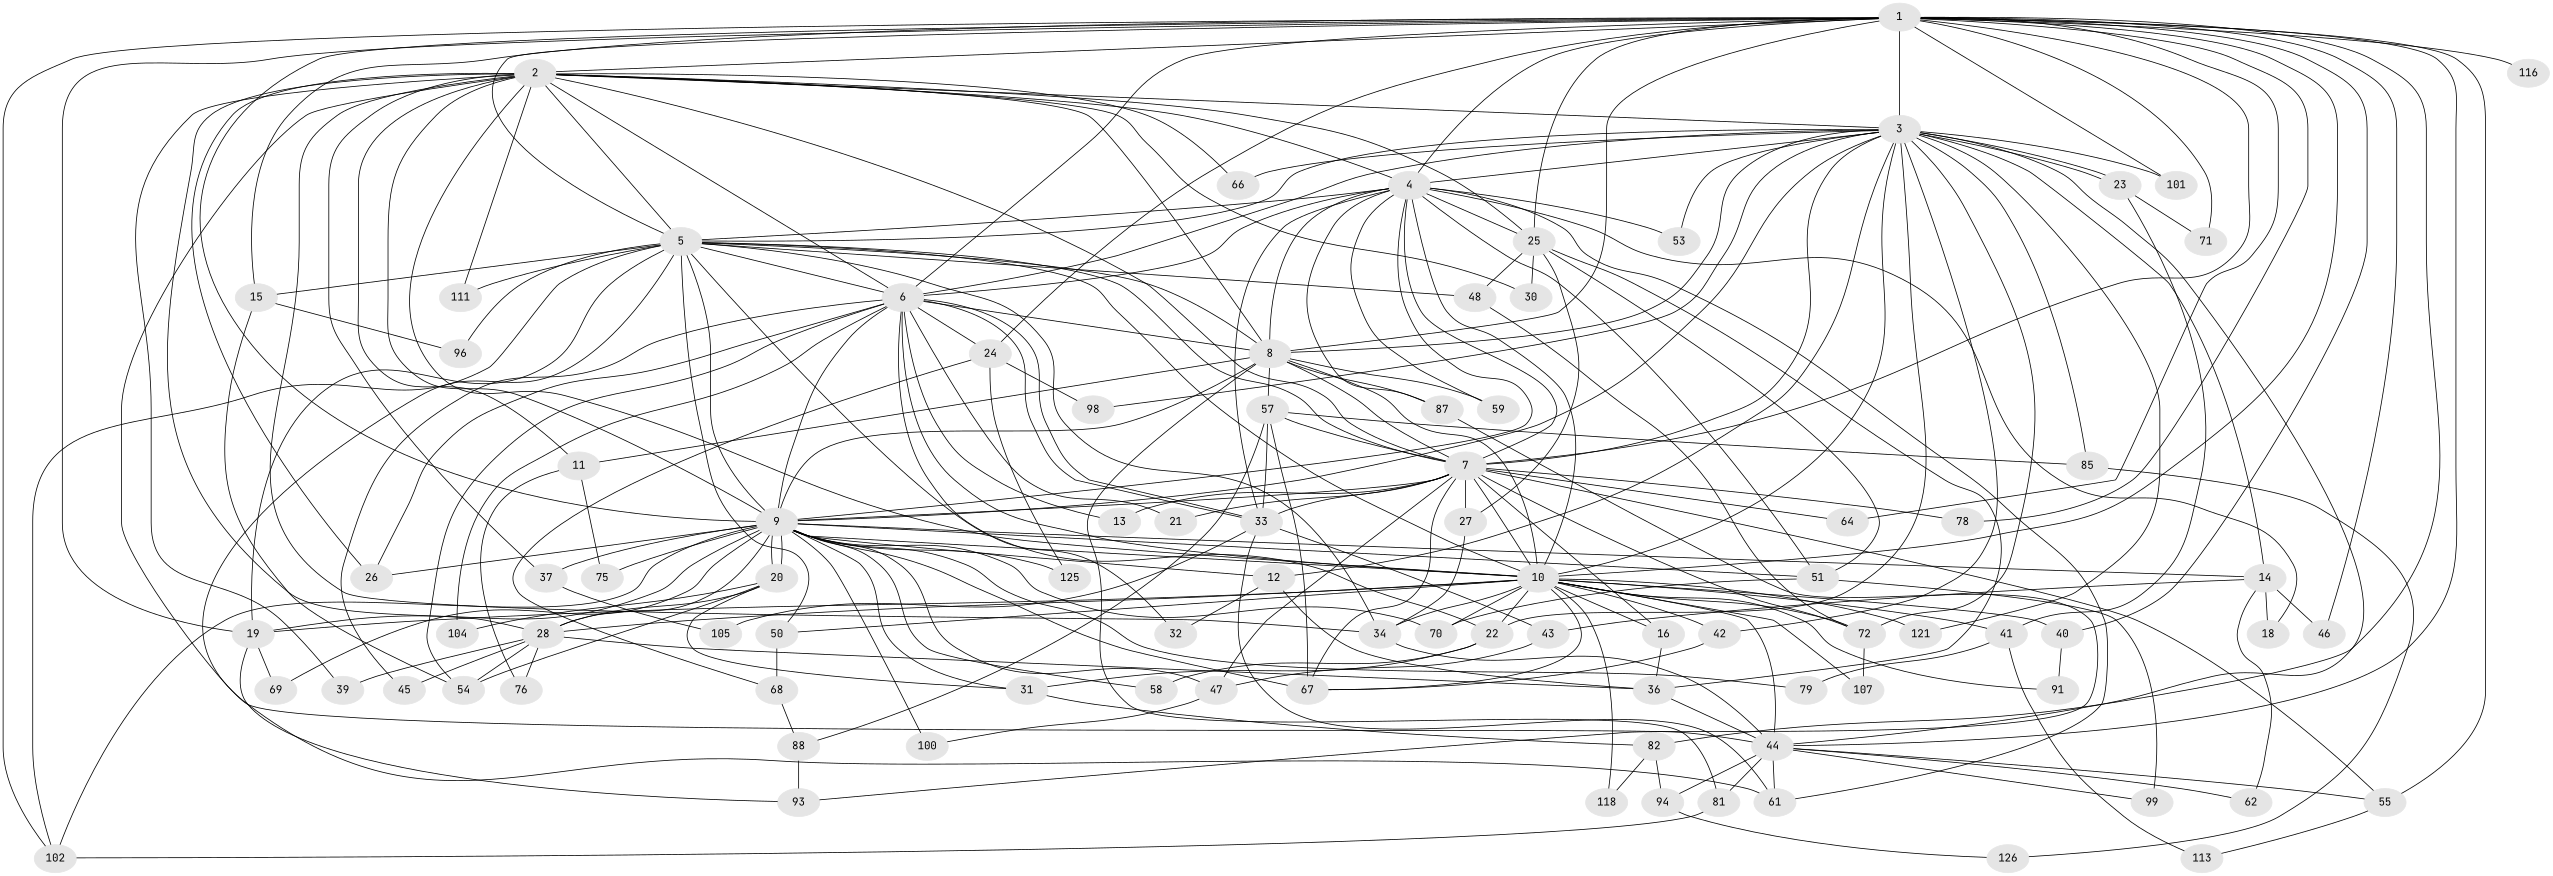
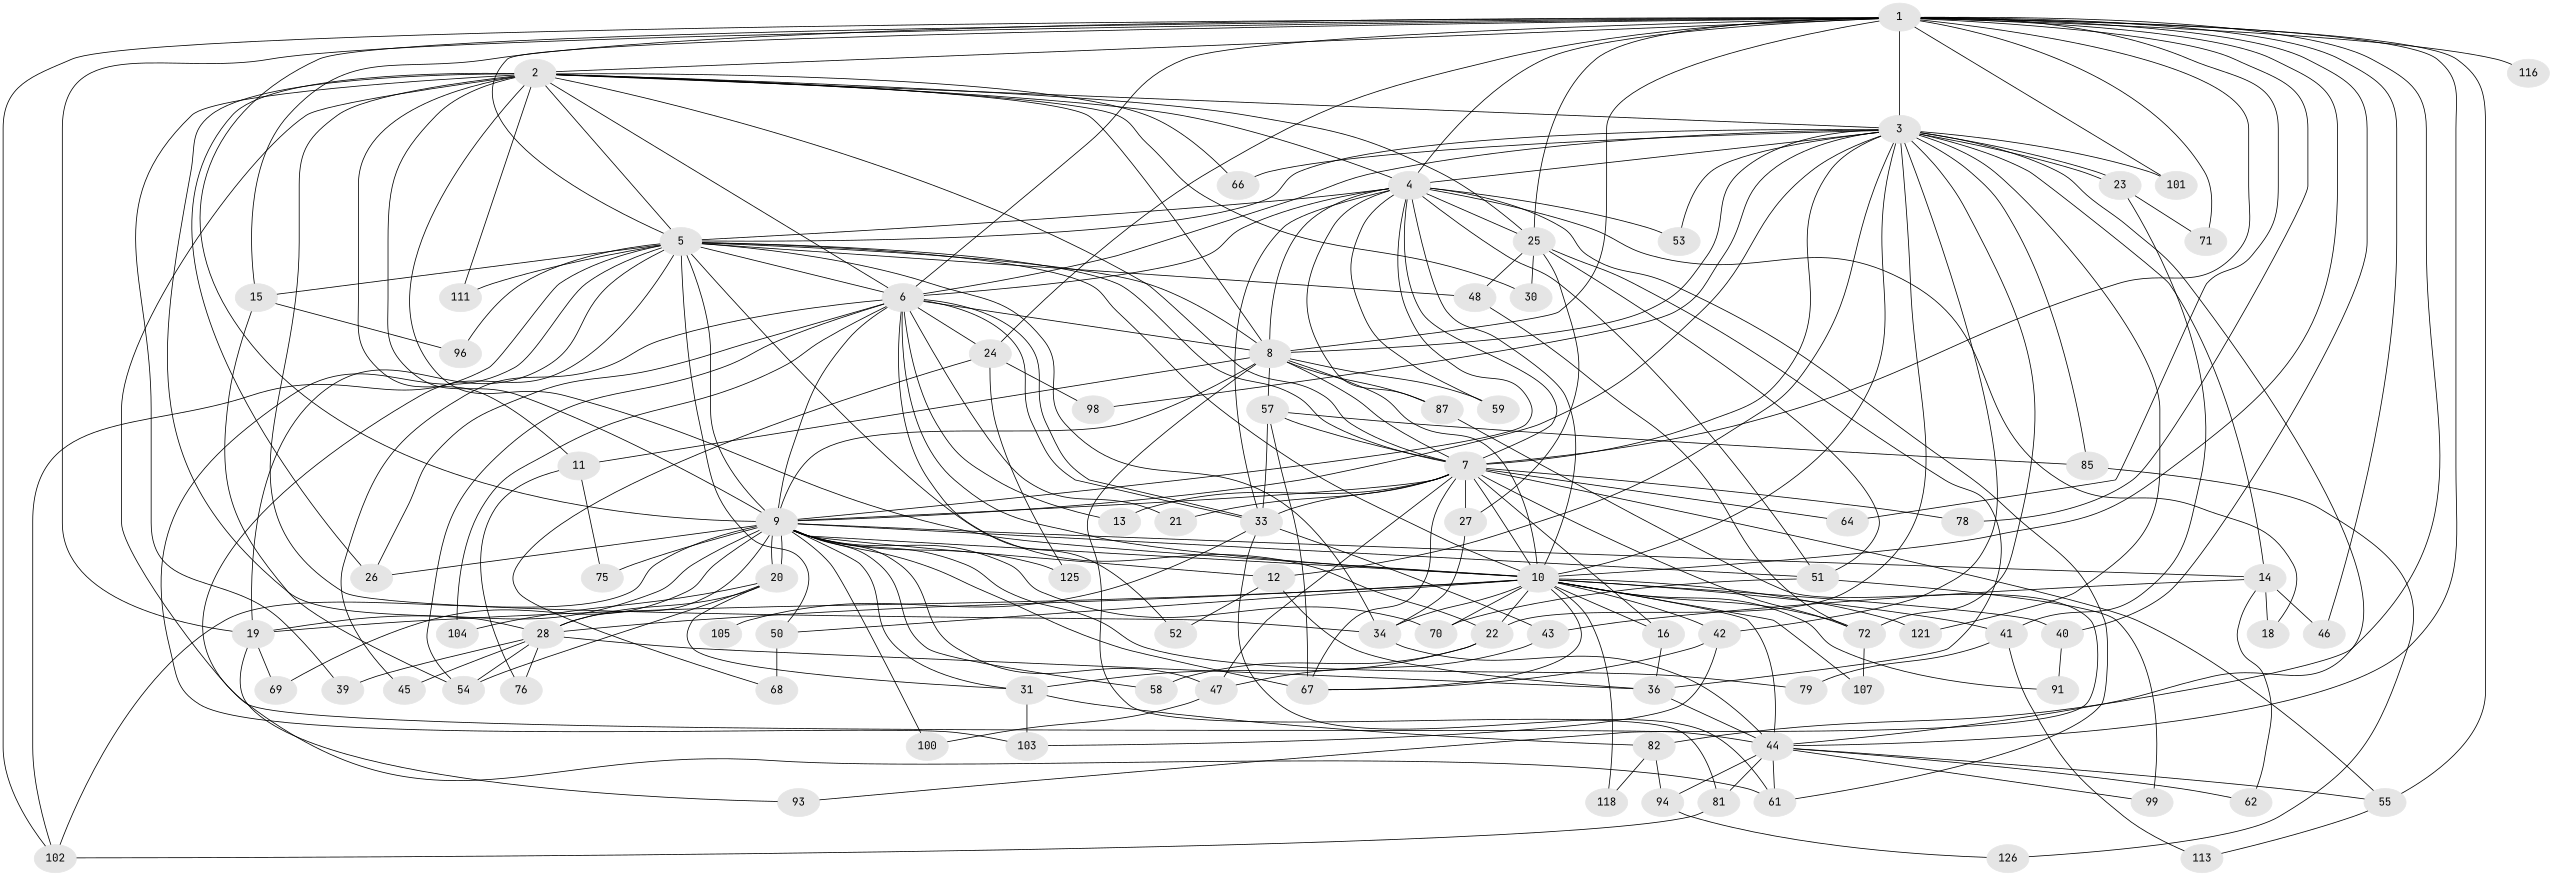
node "37": removed
node "32": label "32" -> "52"
node "88": removed
node "103": added
